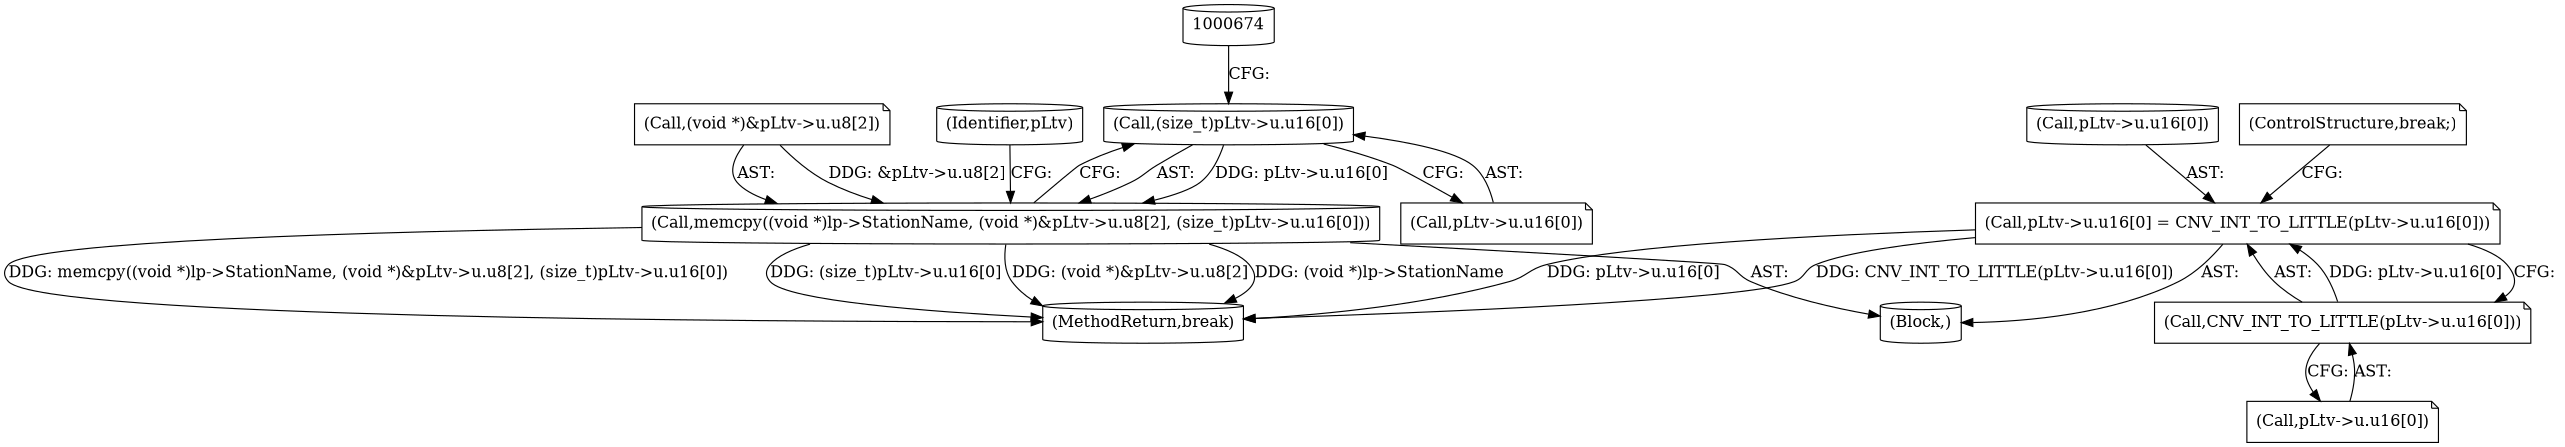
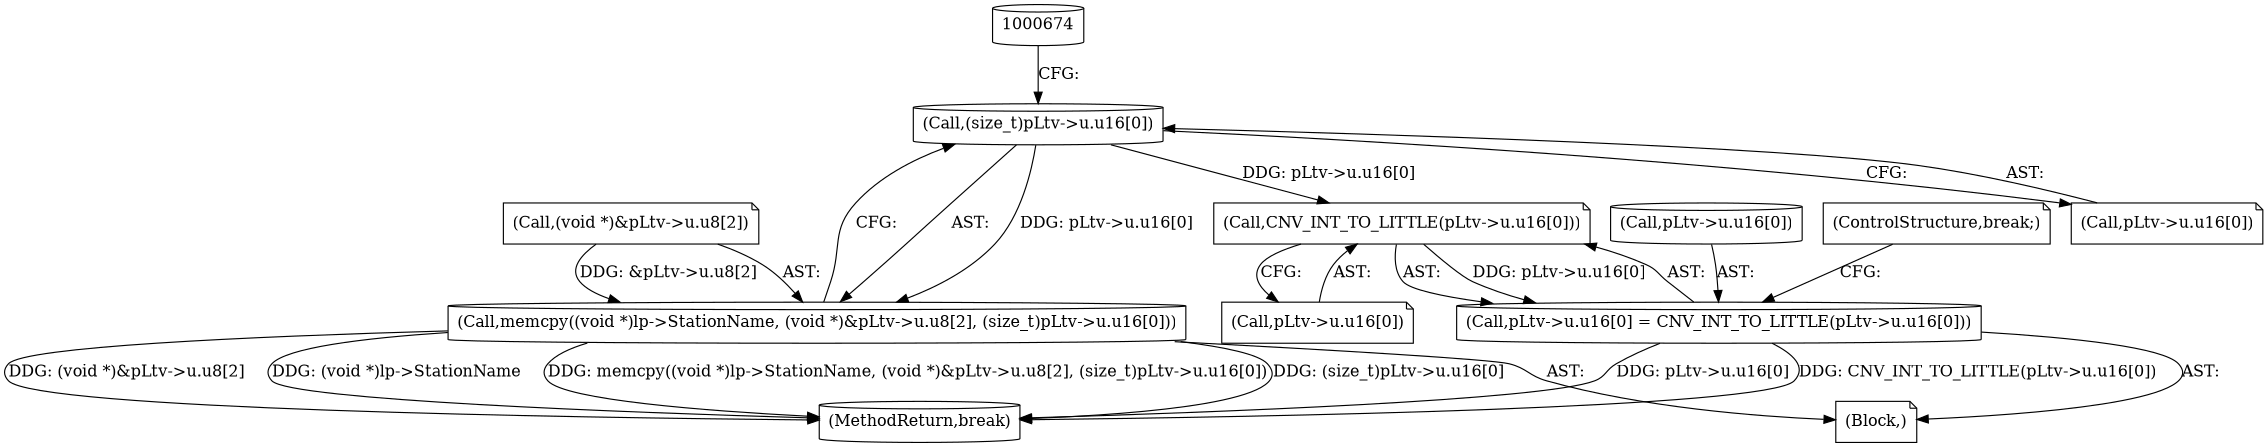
node "(Identifier,pLtv)": removed
edge "(Call,(size_t)pLtv->u.u16[0])" -> "(Call,CNV_INT_TO_LITTLE(pLtv->u.u16[0]))": added, label "DDG: pLtv->u.u16[0]"
node "(Call,pLtv->u.u16[0] = CNV_INT_TO_LITTLE(pLtv->u.u16[0]))": shape note -> cylinder
edge "(Call,pLtv->u.u16[0] = CNV_INT_TO_LITTLE(pLtv->u.u16[0]))" -> "(Call,CNV_INT_TO_LITTLE(pLtv->u.u16[0]))": label "CFG: " -> "AST: "
node "(Block,)": shape cylinder -> note
